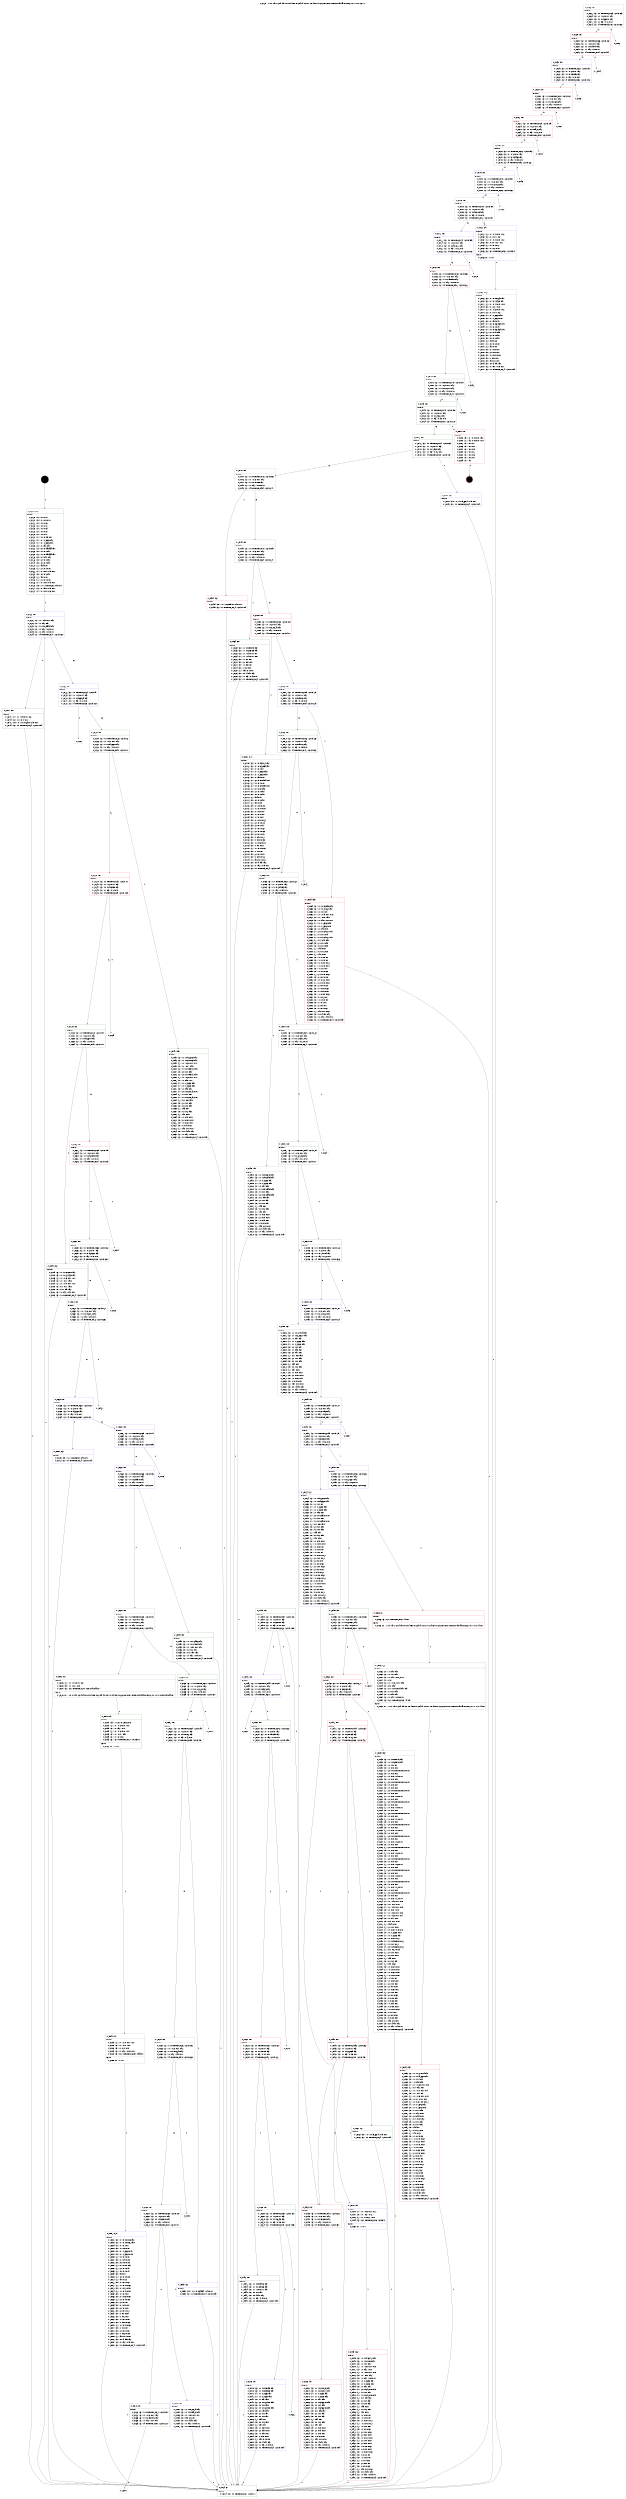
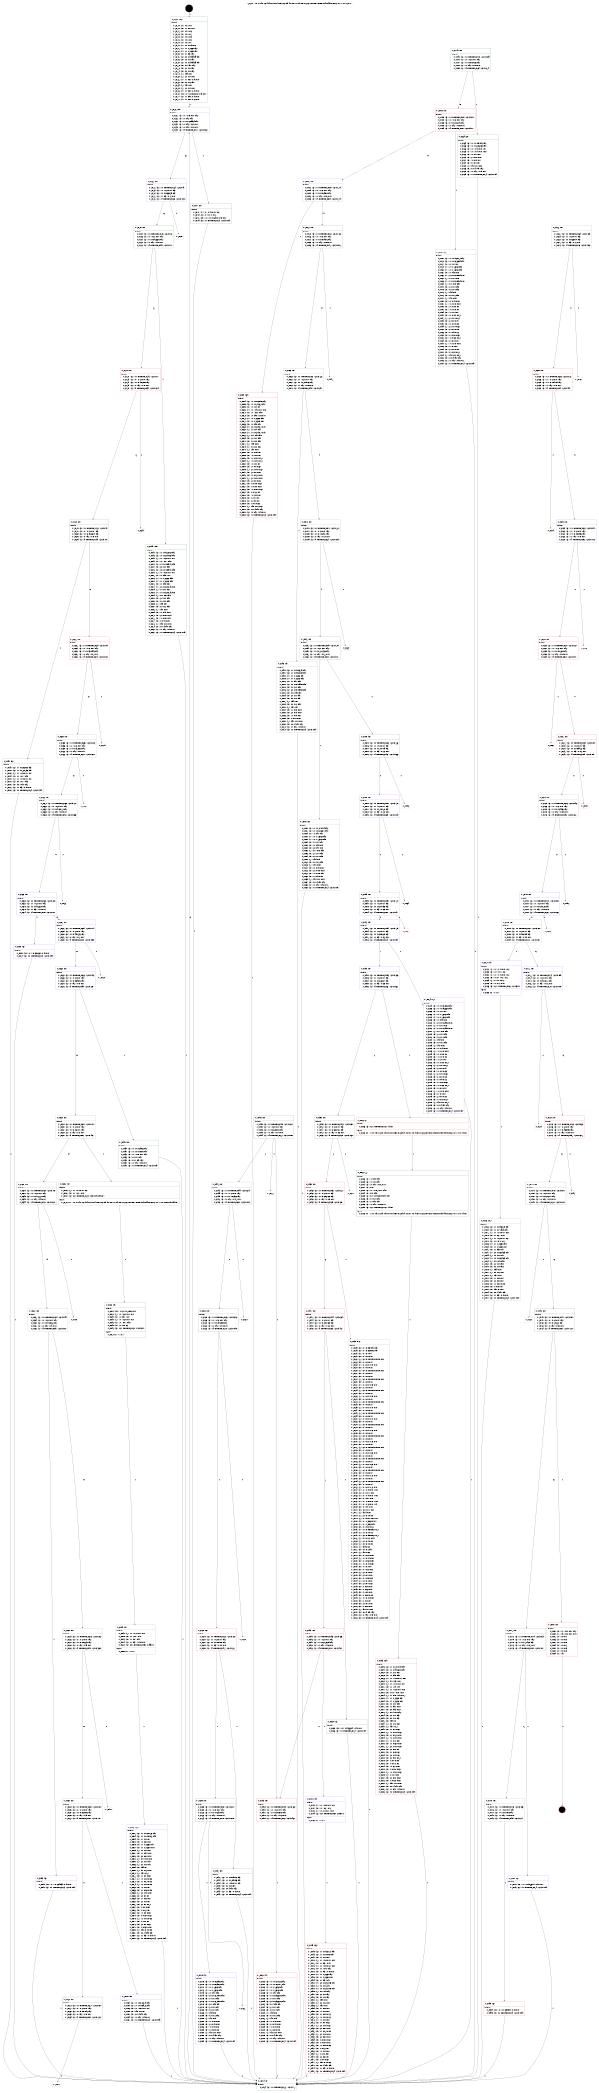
edge "0x4017d0 [28]" -> "0x4017ec [28]": removed, label "13"
node "0x40265e": added
